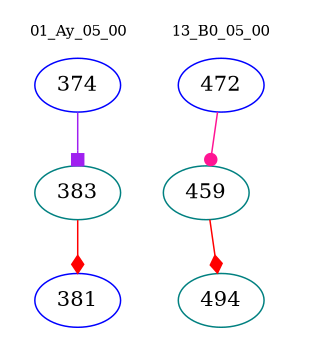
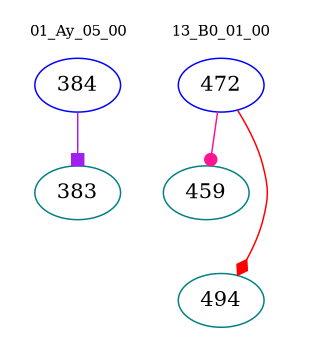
cluster "13_B0_05_00": label "13_B0_05_00" -> "13_B0_01_00"
node "374": label "374" -> "384"
edge "459" -> "494": now "472" -> "494"
node "381": removed
